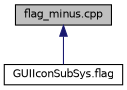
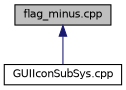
node "GUIIconSubSys.flag": label "GUIIconSubSys.flag" -> "GUIIconSubSys.cpp"
